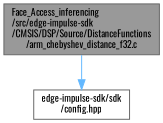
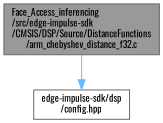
node "edge-impulse-sdk/sdk /config.hpp": label "edge-impulse-sdk/sdk /config.hpp" -> "edge-impulse-sdk/dsp /config.hpp"
